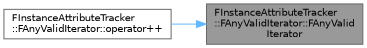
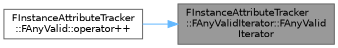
node "FInstanceAttributeTracker ::FAnyValidIterator::operator++": label "FInstanceAttributeTracker ::FAnyValidIterator::operator++" -> "FInstanceAttributeTracker ::FAnyValid::operator++"
